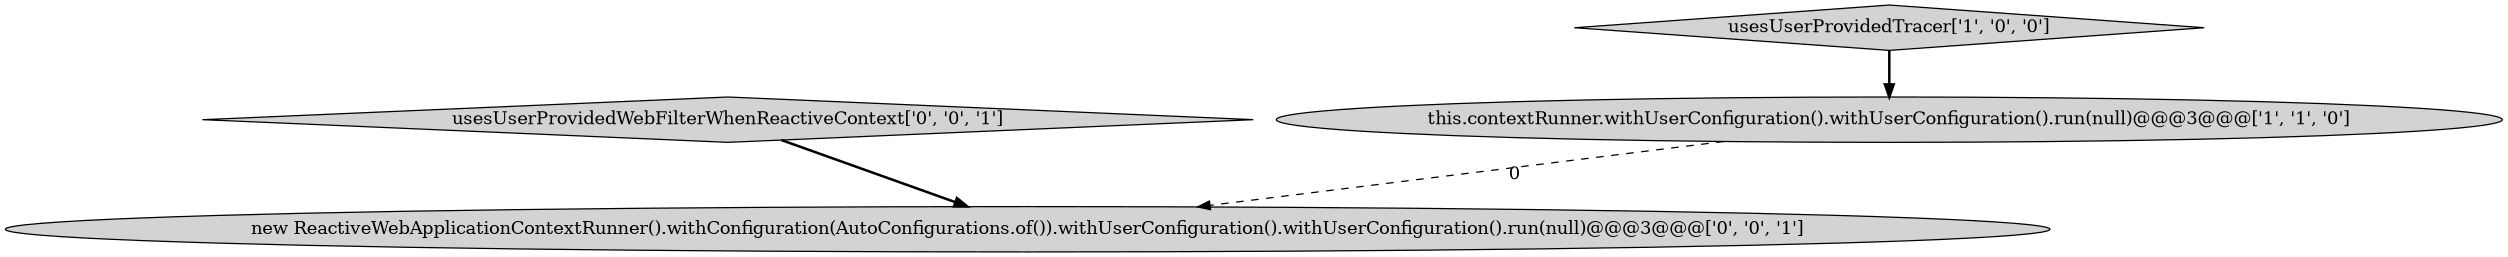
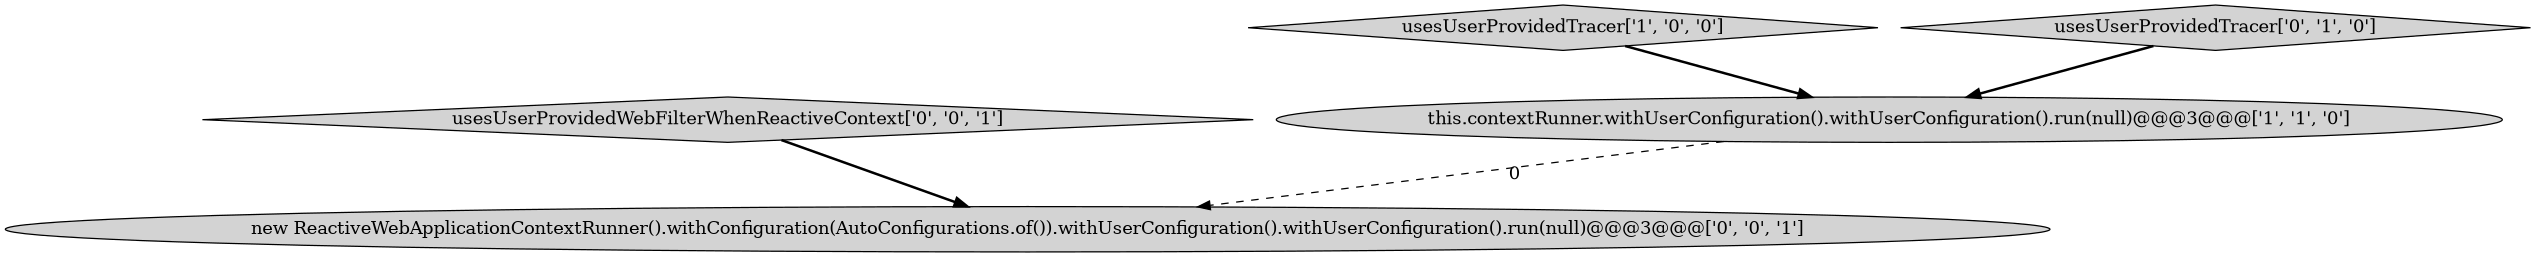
node "usesUserProvidedTracer['0', '1', '0']": added
